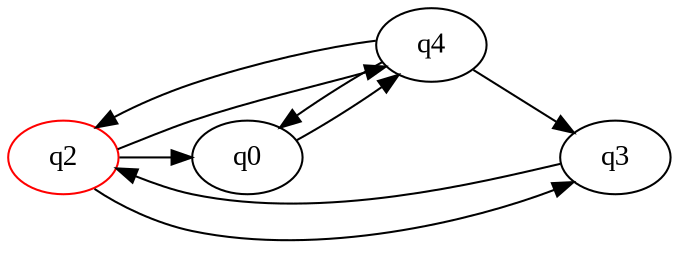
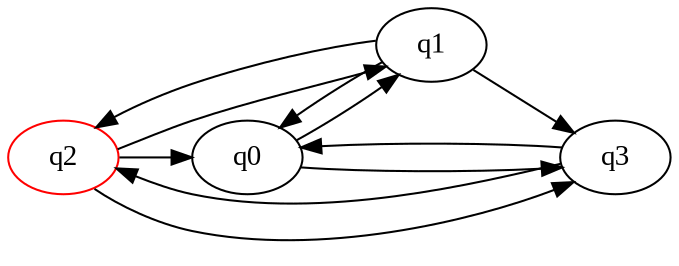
node "q4": label "q4" -> "q1"
edge "q3" -> "q0": added
edge "q0" -> "q3": added
